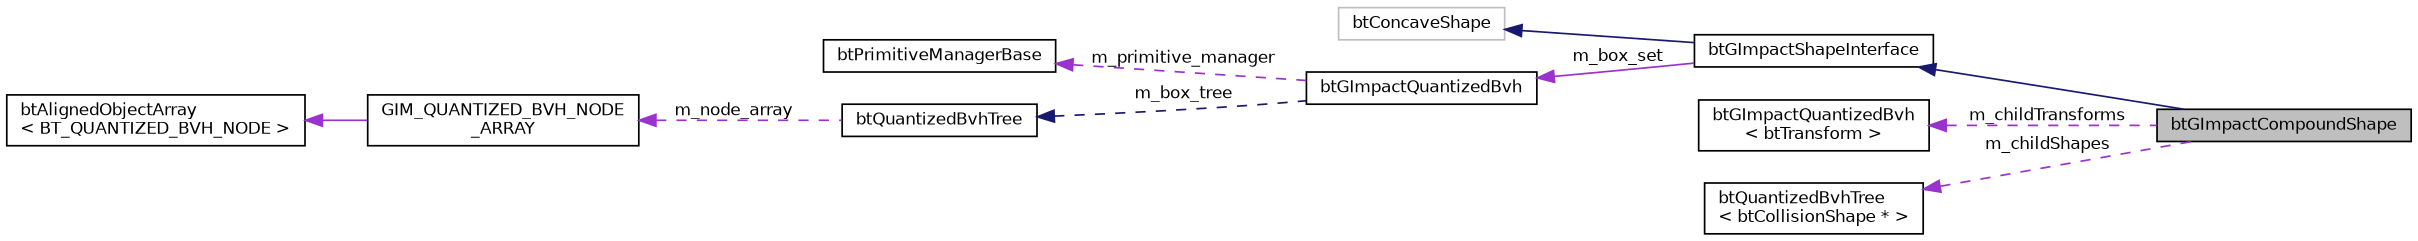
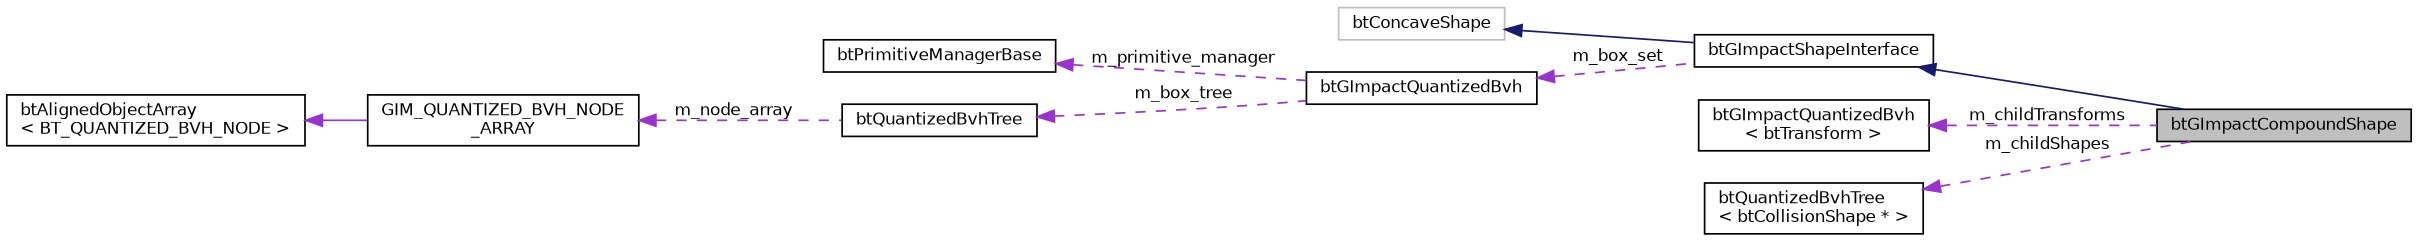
edge "btGImpactShapeInterface" -> "btGImpactQuantizedBvh": style solid -> dashed
edge "btGImpactQuantizedBvh" -> "btQuantizedBvhTree": color midnightblue -> darkorchid3
